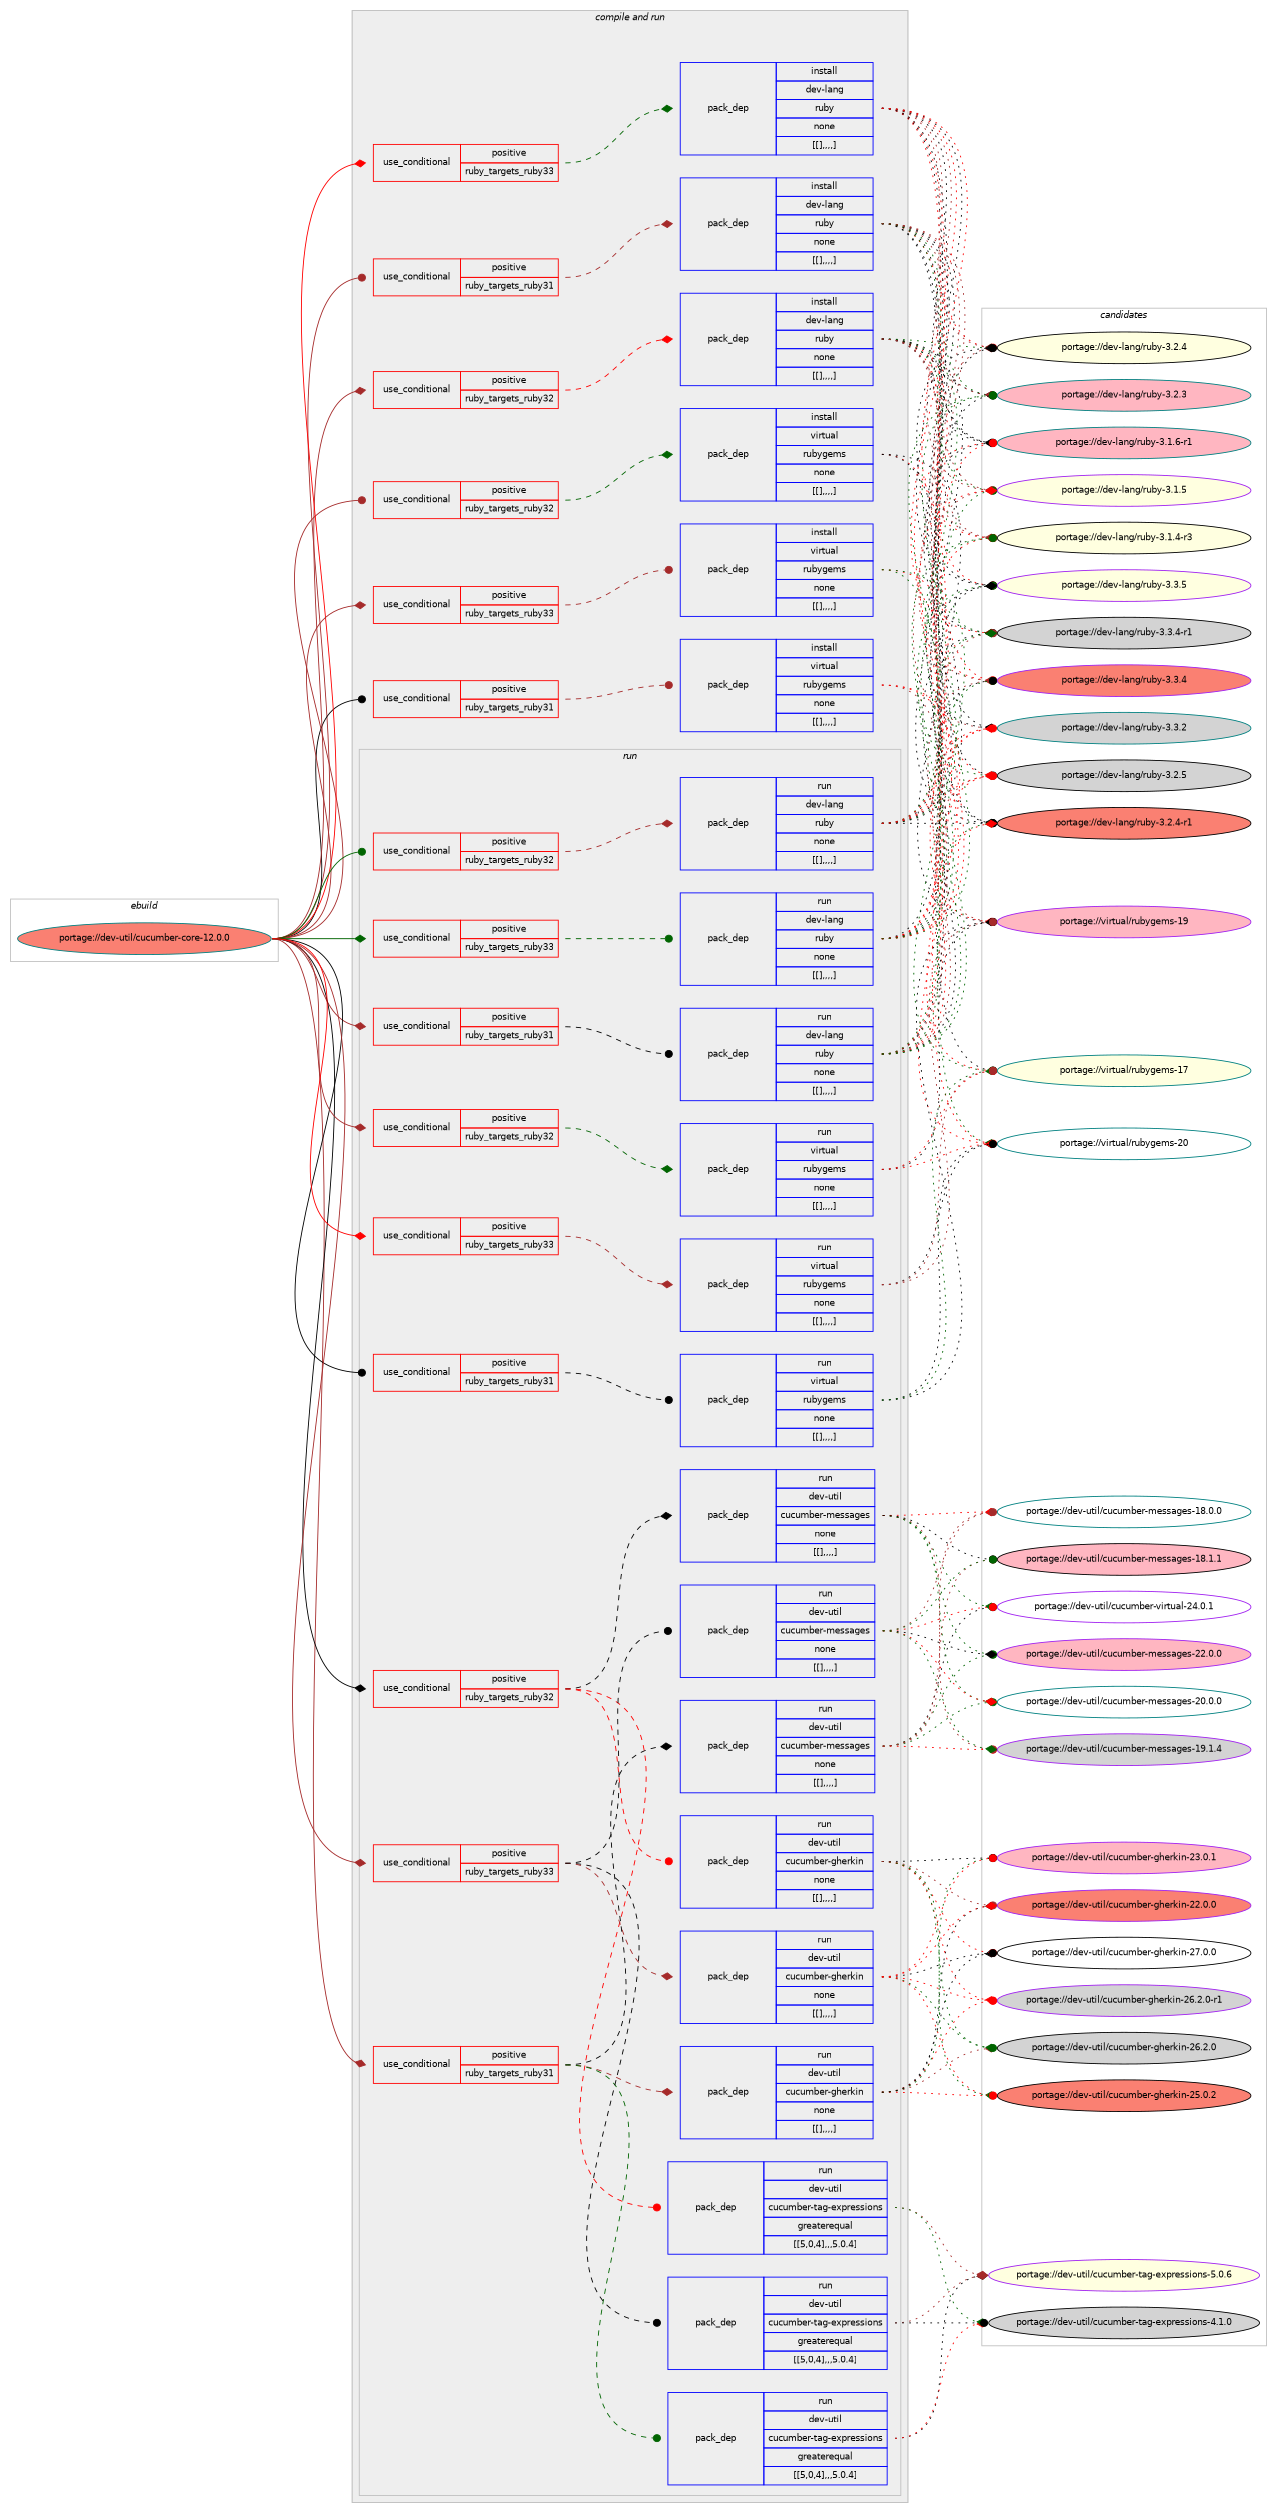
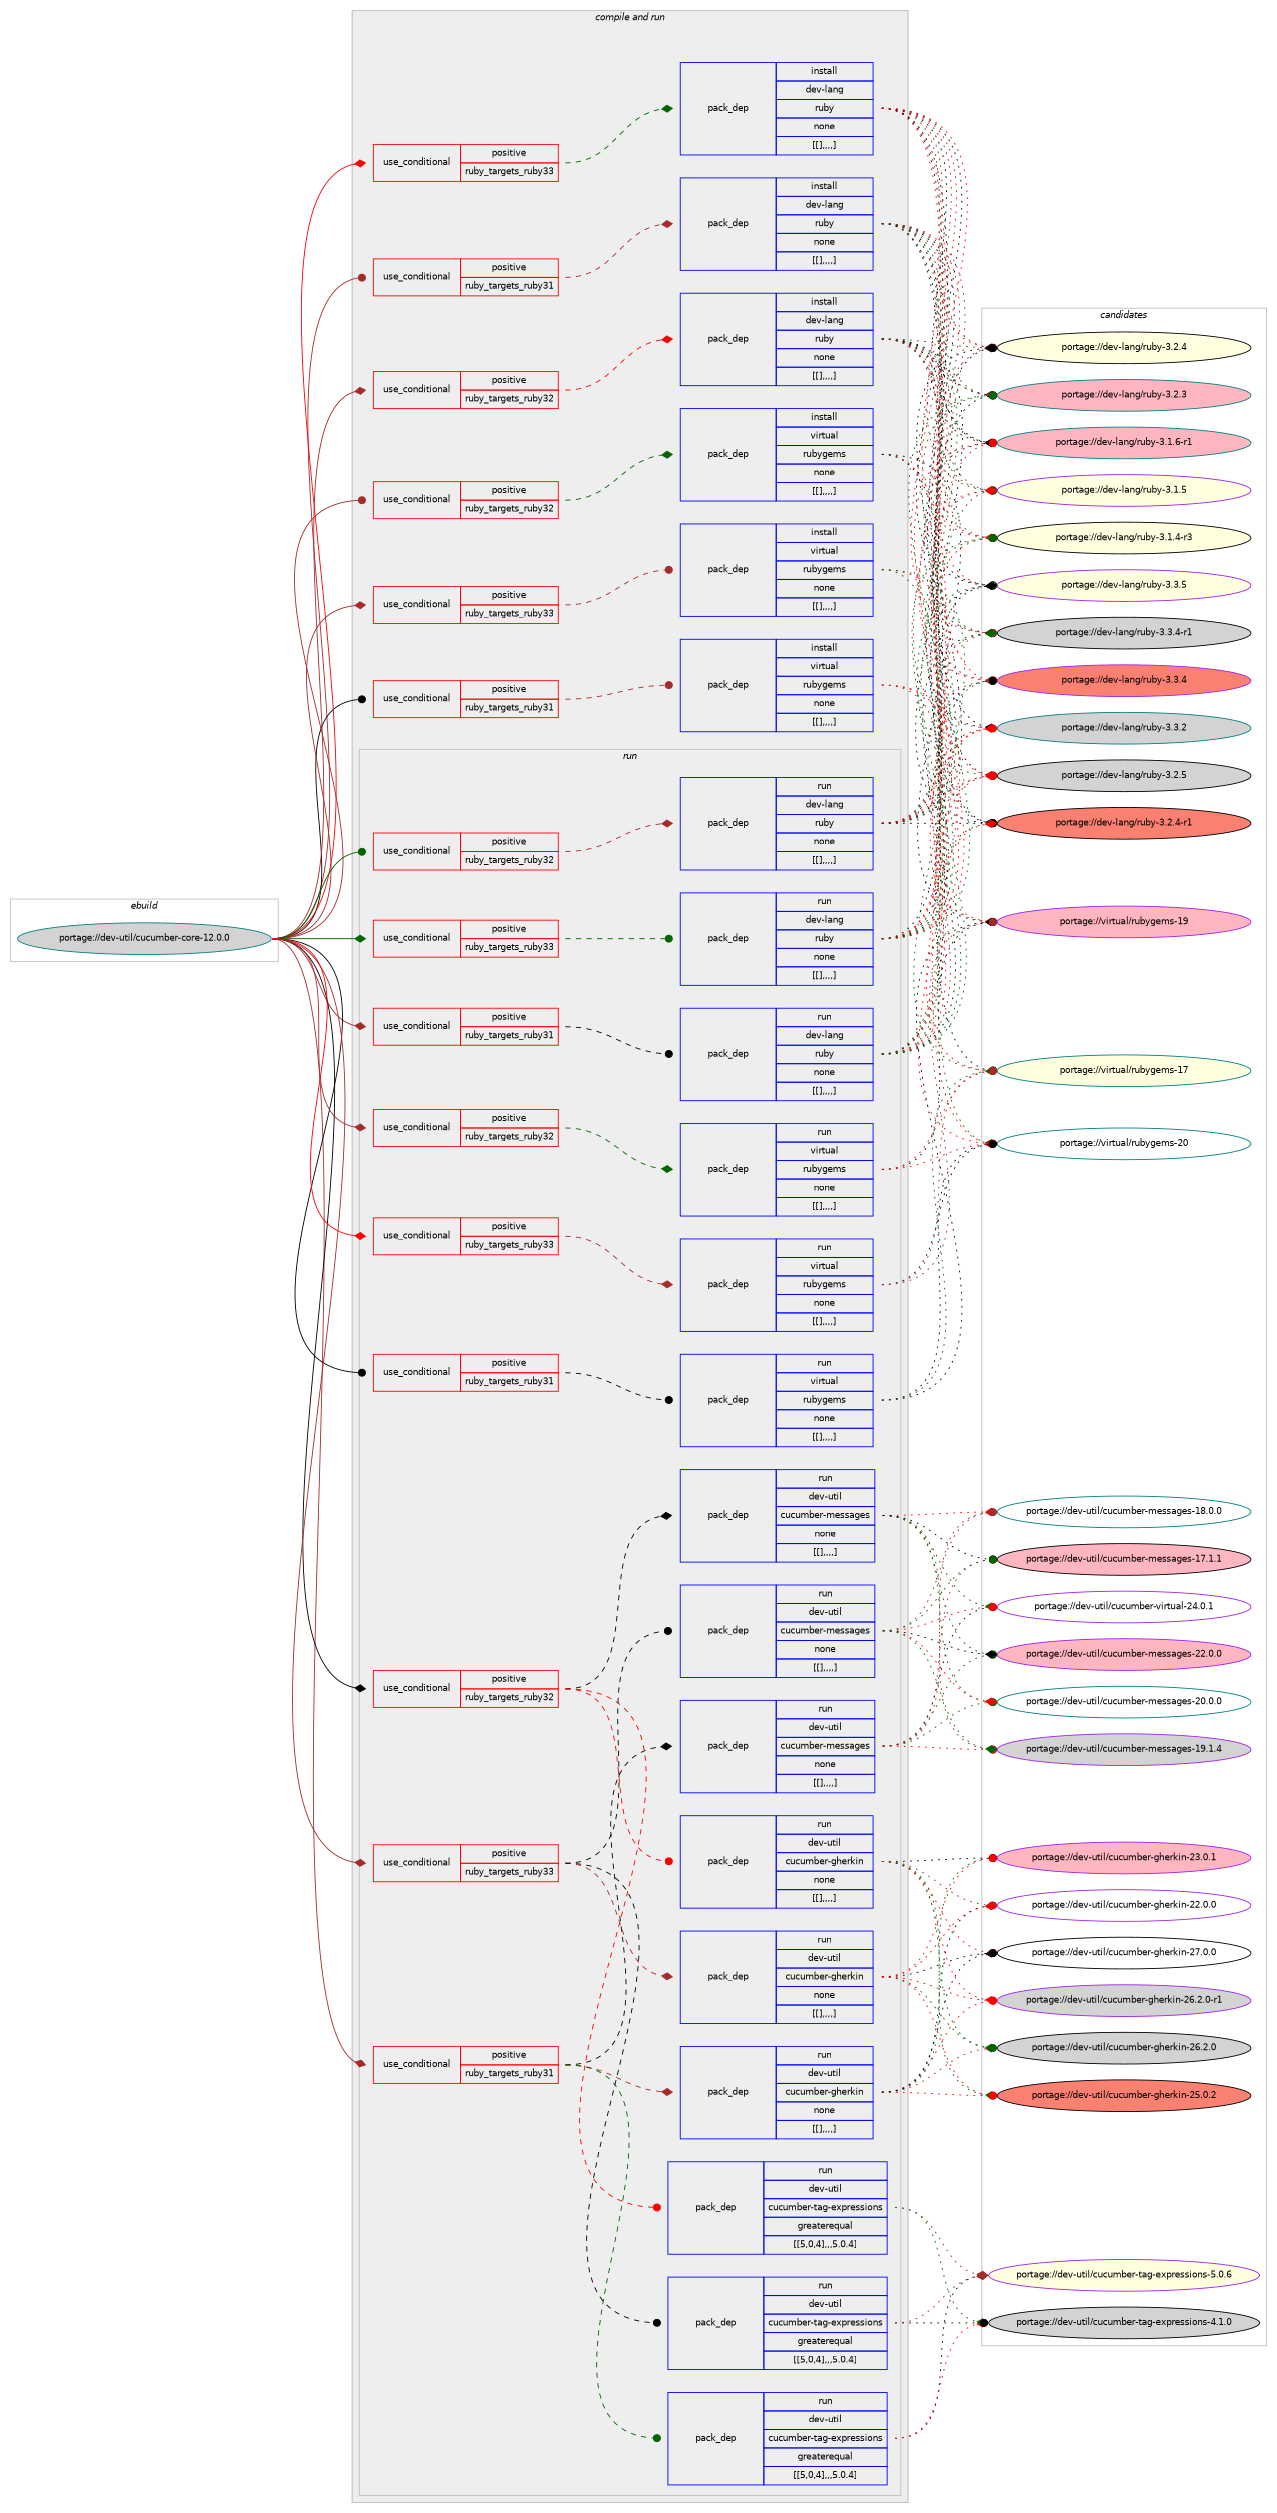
node "portage://dev-util/cucumber-core-12.0.0": fillcolor salmon -> lightgrey
node "portage://dev-util/cucumber-messages-18.1.1": label "portage://dev-util/cucumber-messages-18.1.1" -> "portage://dev-util/cucumber-messages-17.1.1"
node "portage://dev-util/cucumber-gherkin-22.0.0": fillcolor salmon -> white
